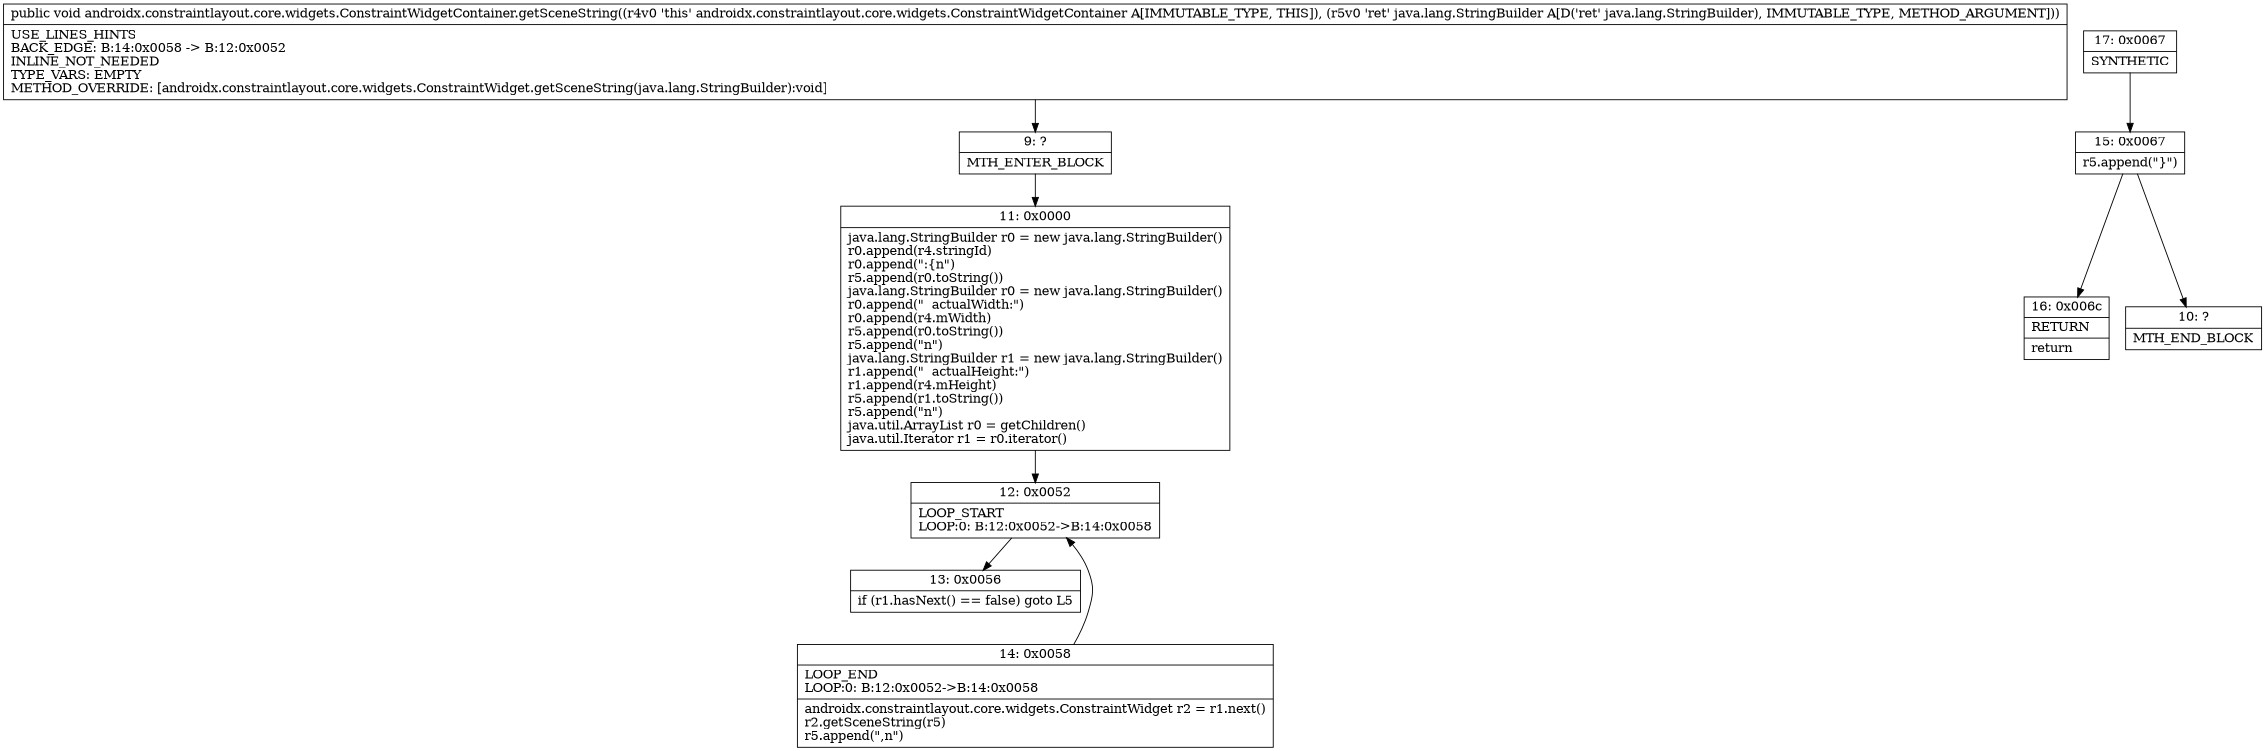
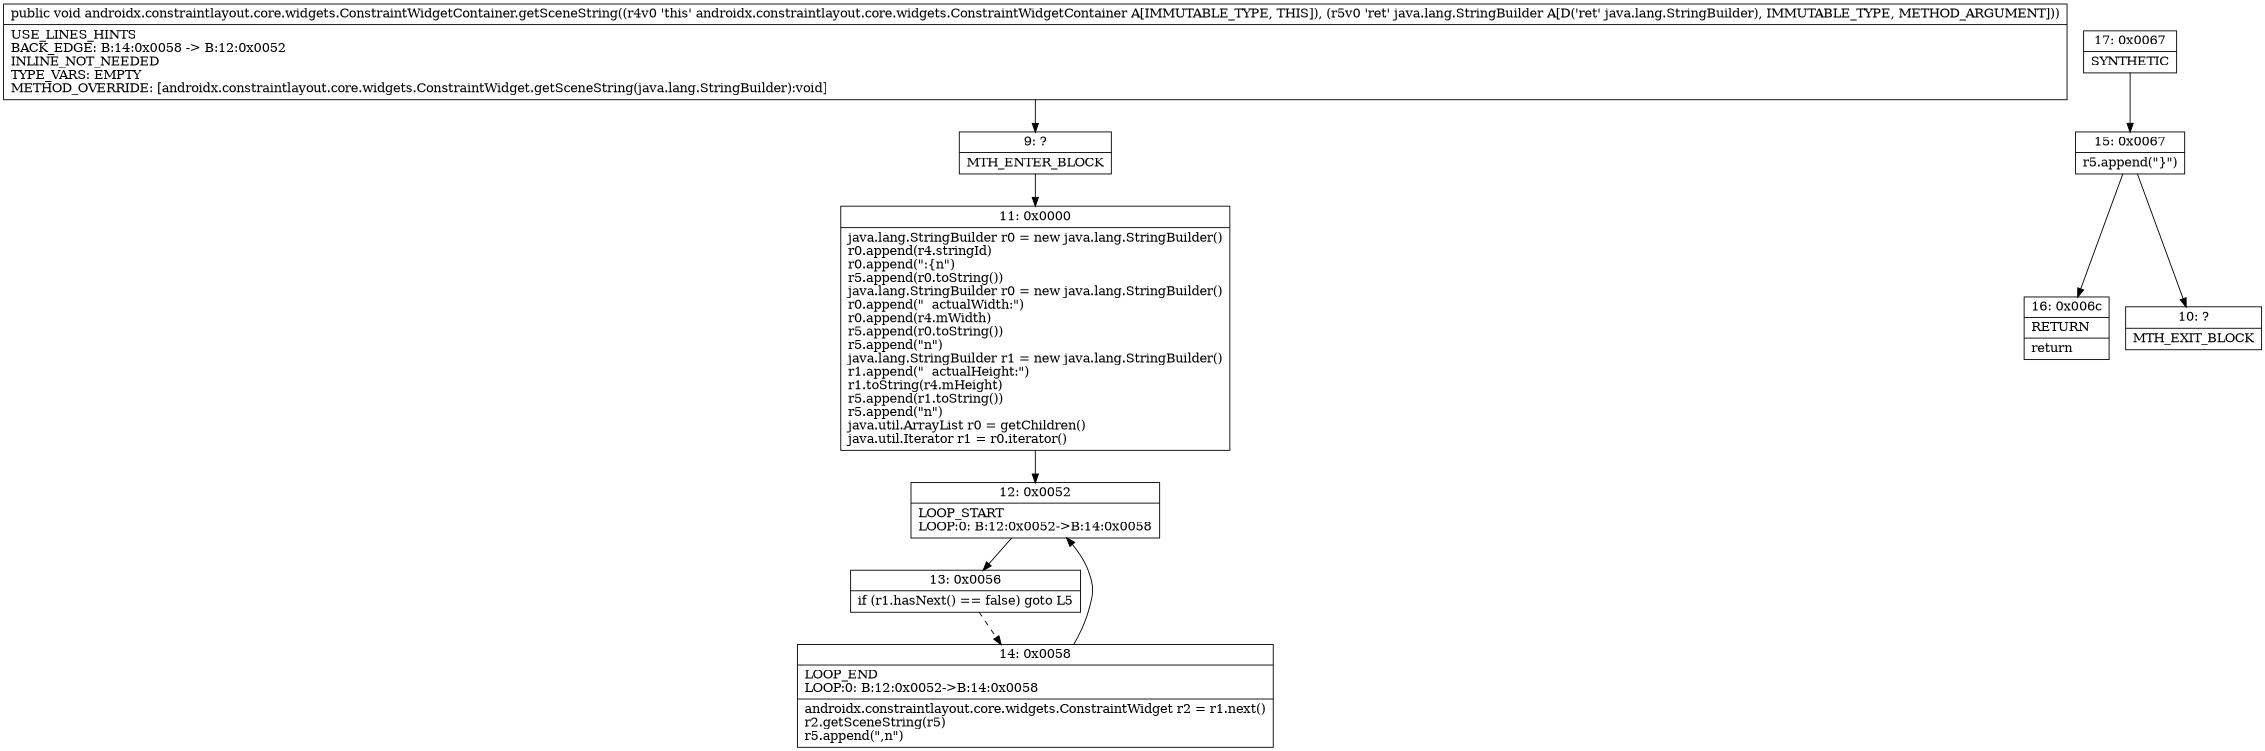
node "10: ?": text "MTH_END_BLOCK" -> "MTH_EXIT_BLOCK"
node "11: 0x0000": text "r1.append(r4.mHeight)" -> "r1.toString(r4.mHeight)"
edge "13: 0x0056" -> "14: 0x0058": added
